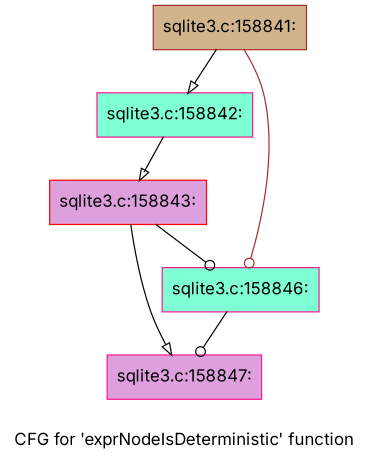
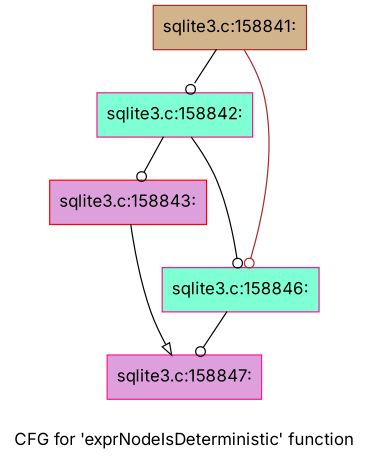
edge "sqlite3.c:158841:" -> "sqlite3.c:158842:": arrowhead onormal -> odot
edge "sqlite3.c:158842:" -> "sqlite3.c:158843:": arrowhead onormal -> odot
edge "sqlite3.c:158843:" -> "sqlite3.c:158846:": now "sqlite3.c:158842:" -> "sqlite3.c:158846:"
